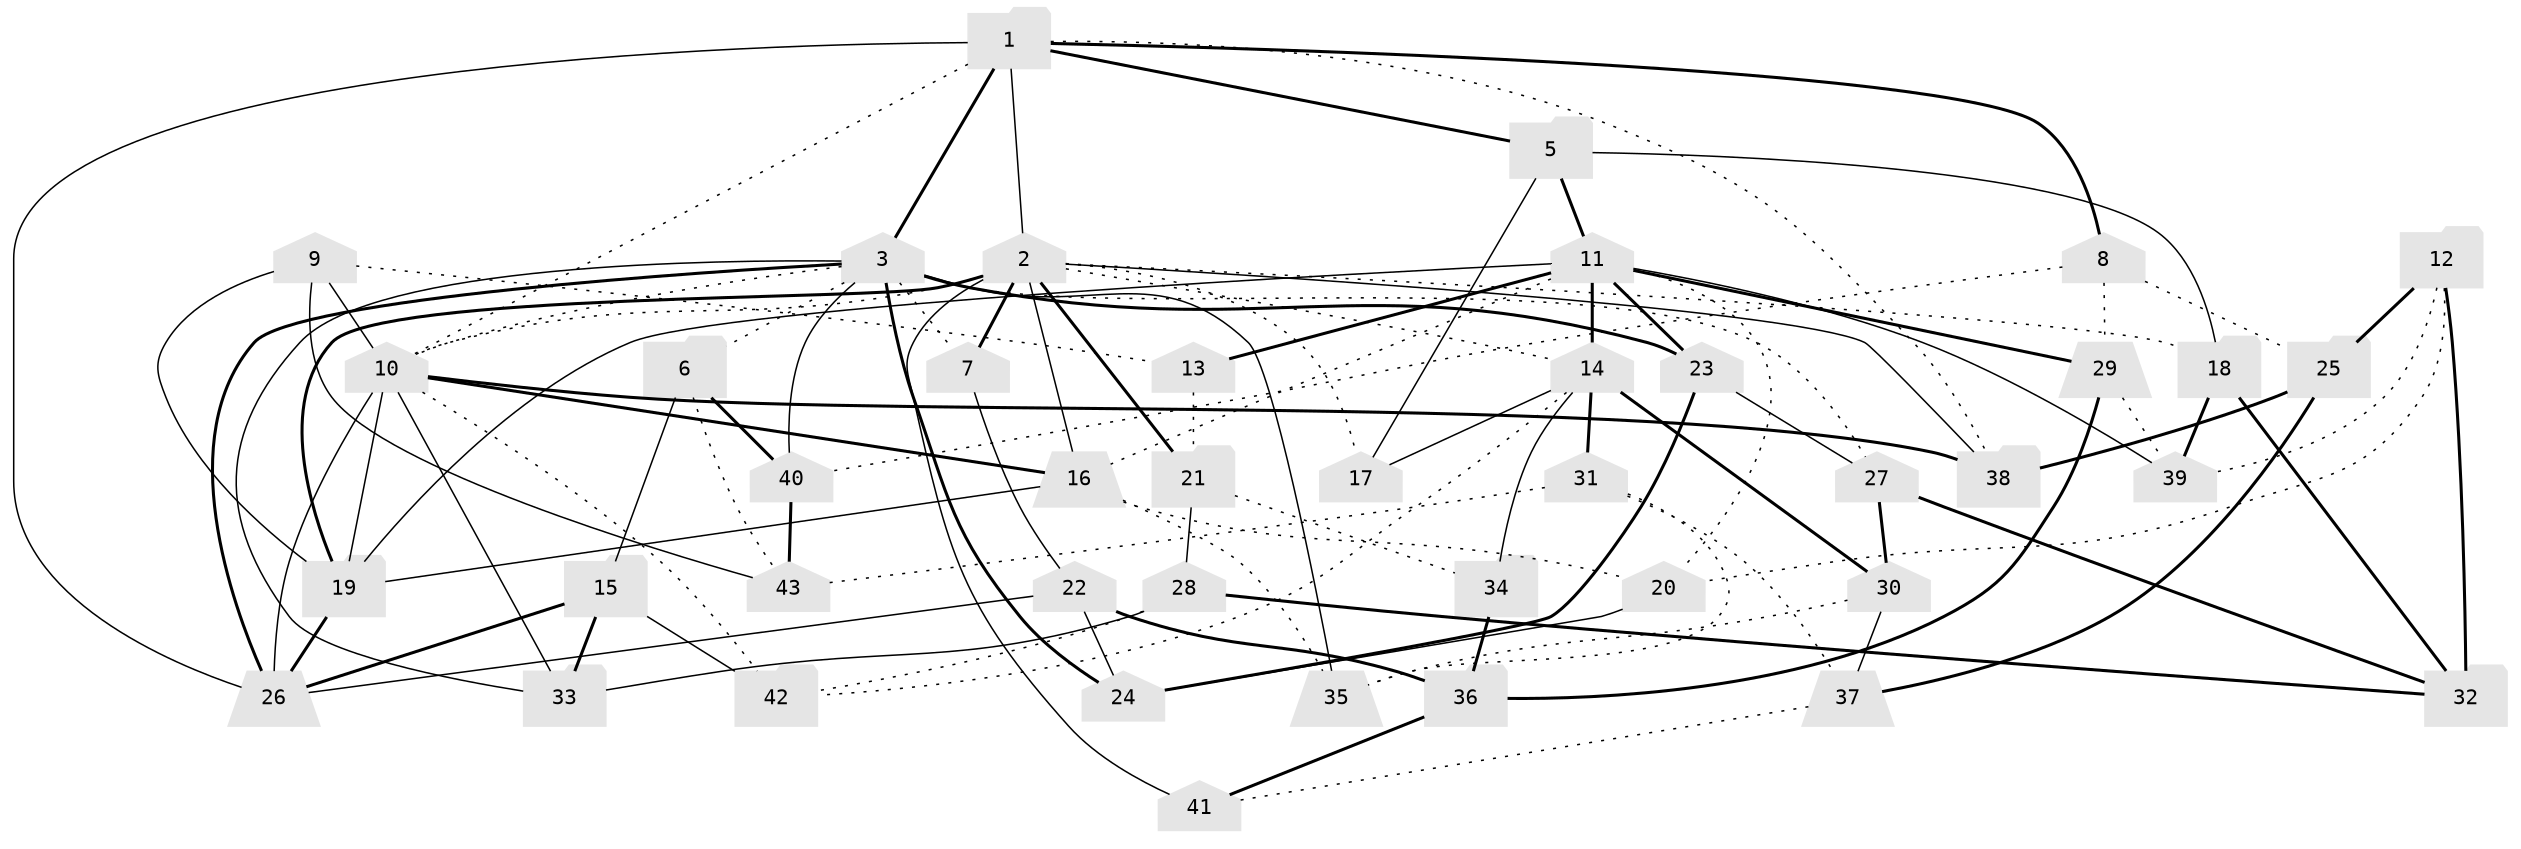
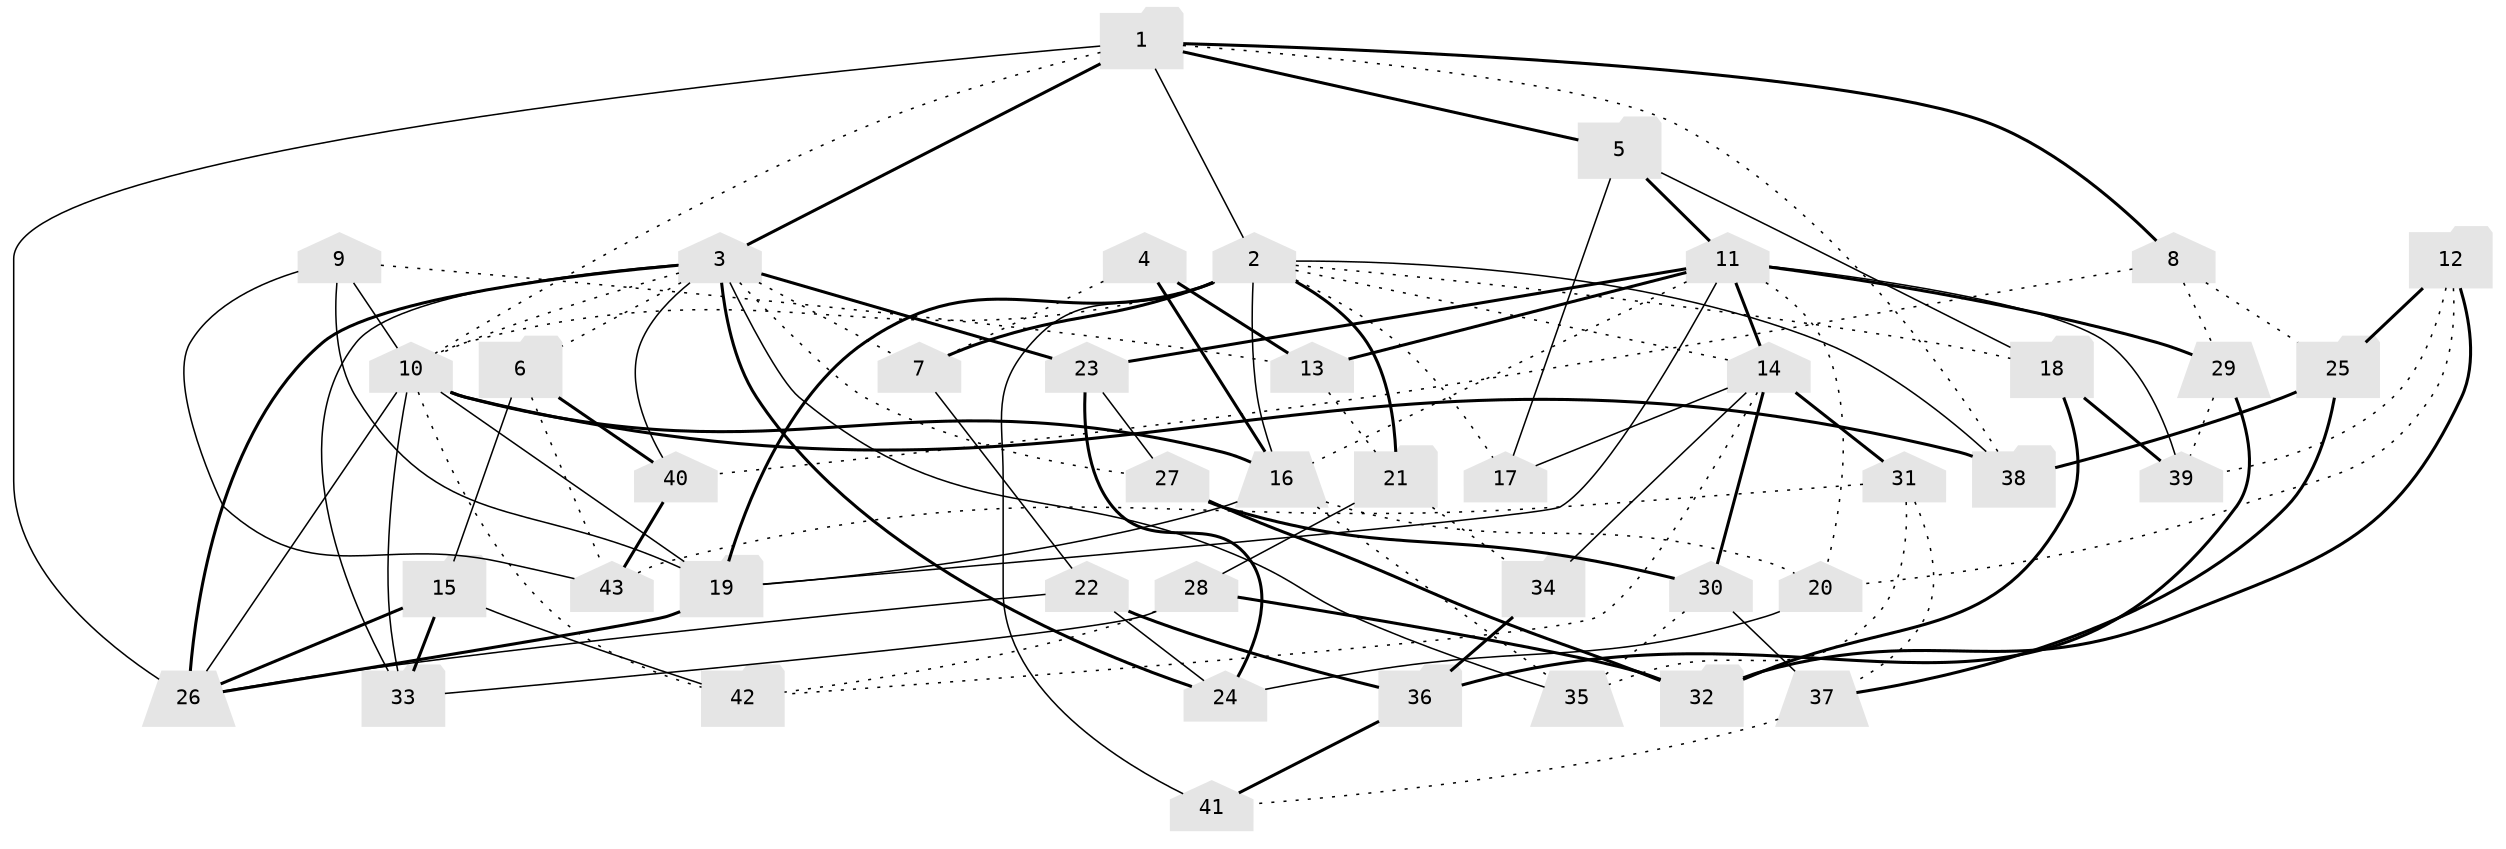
node "4": added
